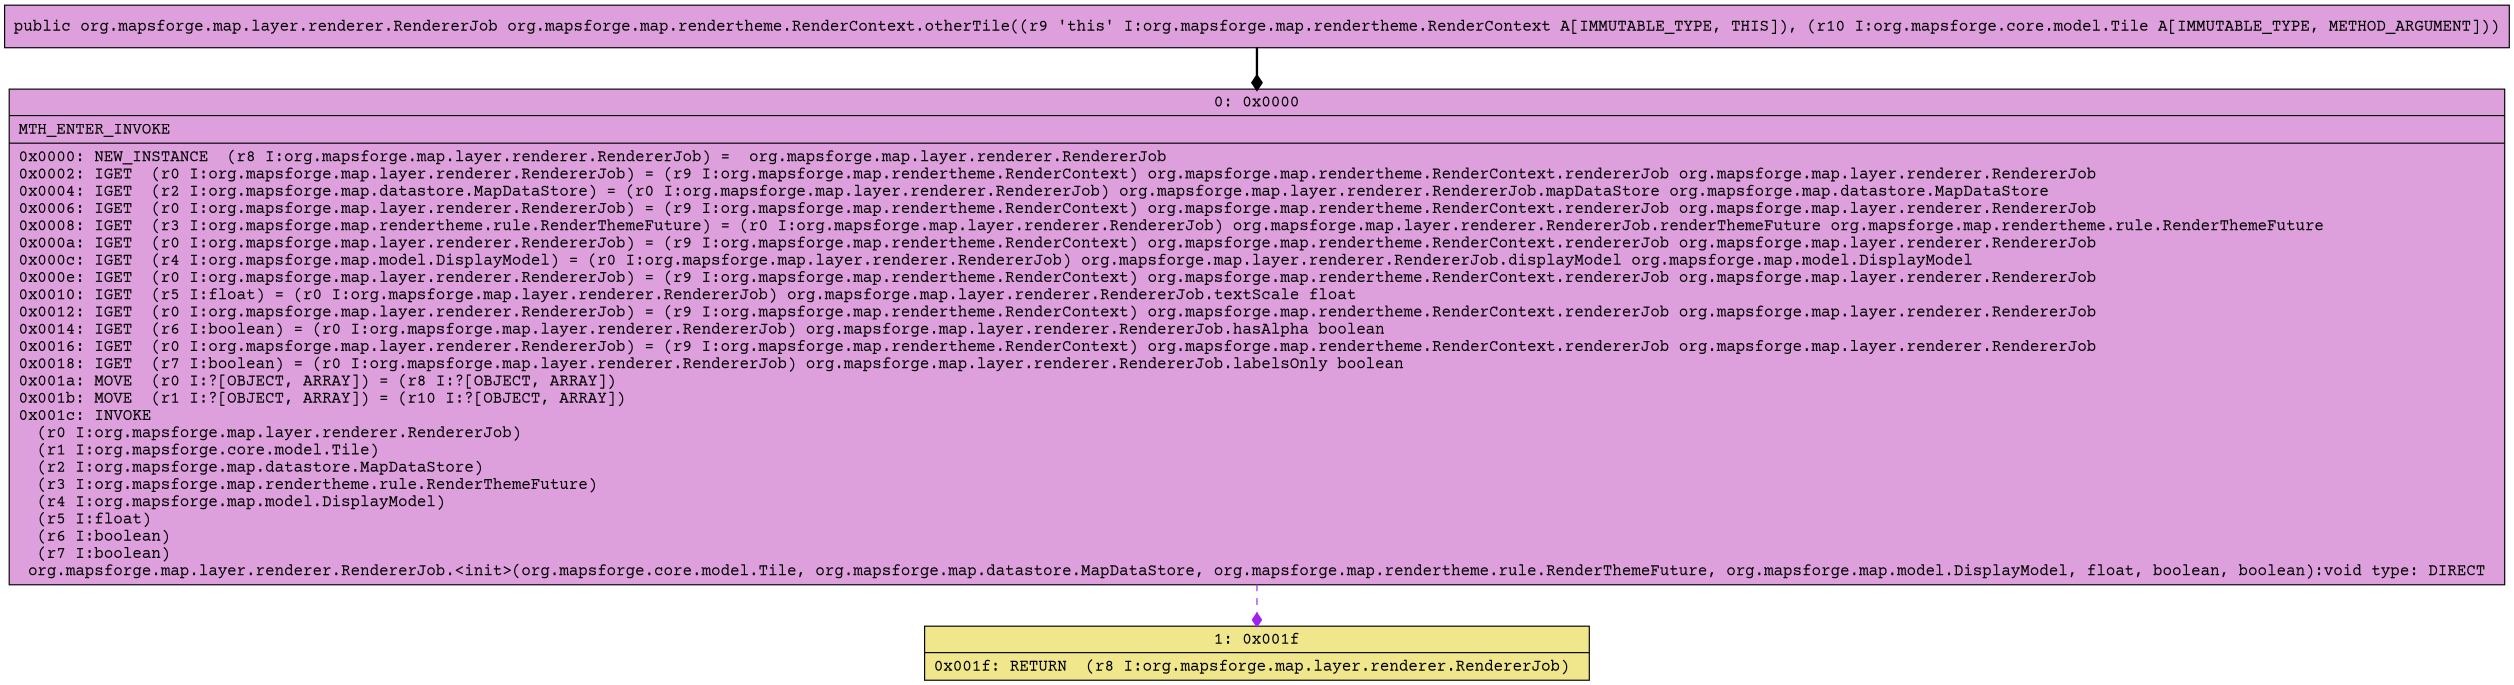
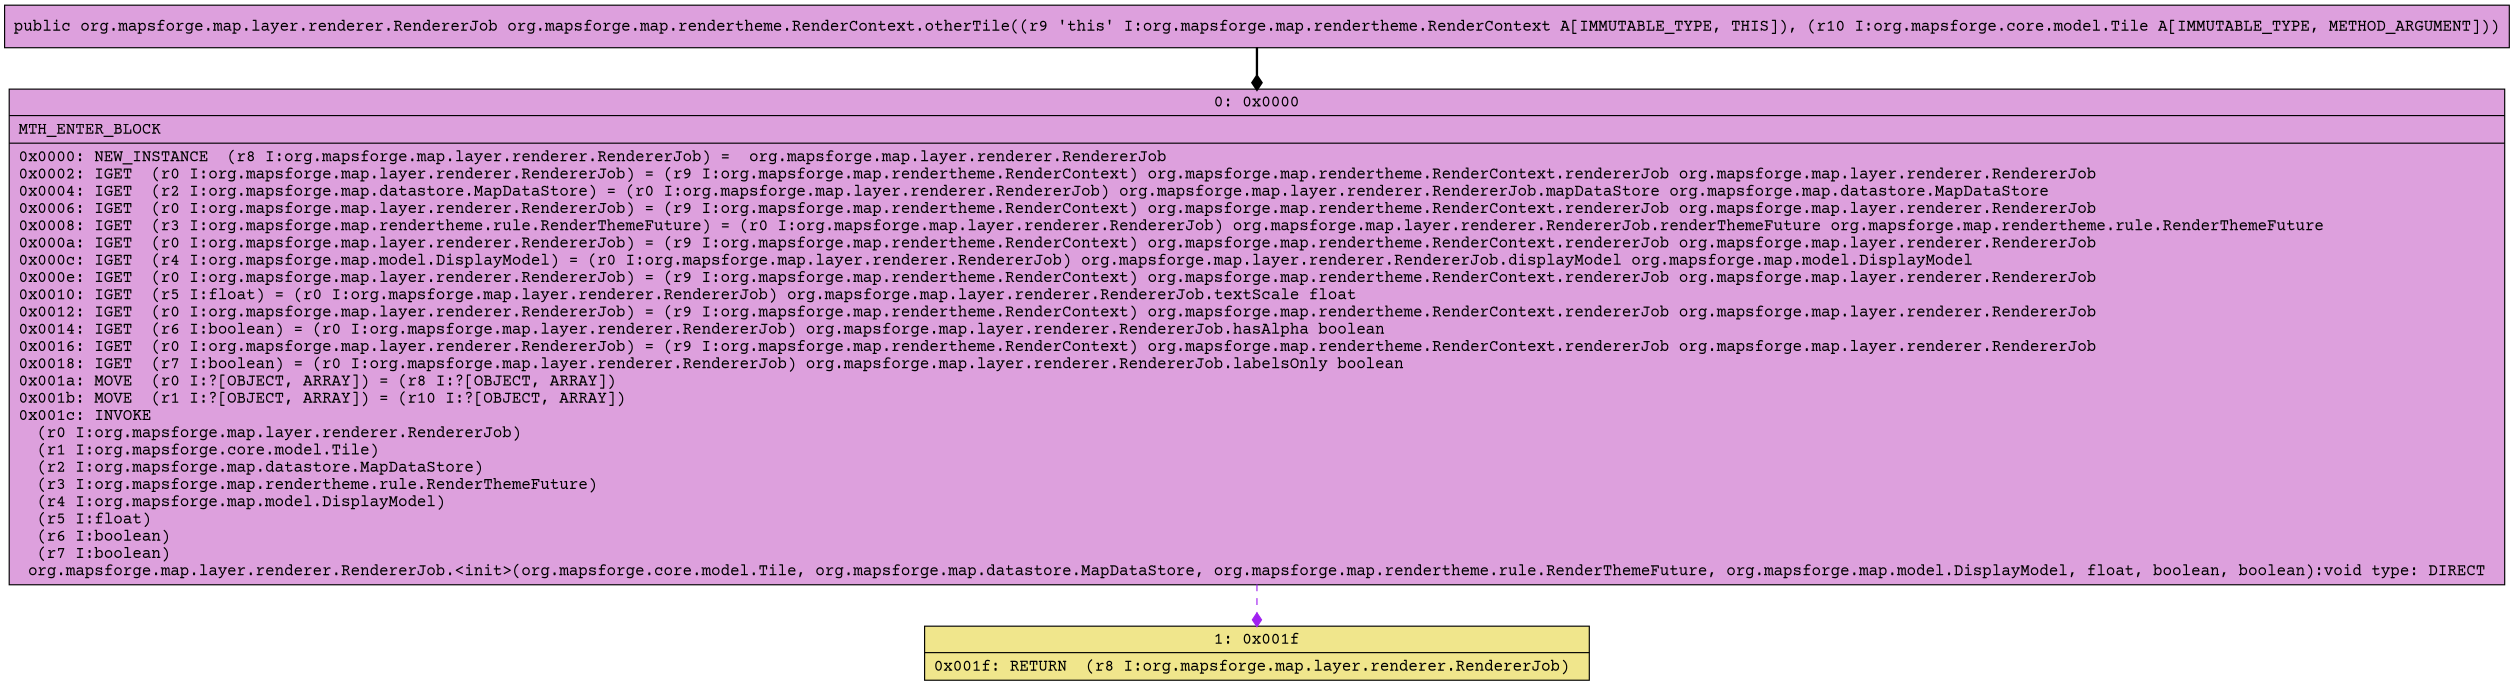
node "0: 0x0000": text "MTH_ENTER_INVOKE" -> "MTH_ENTER_BLOCK"
